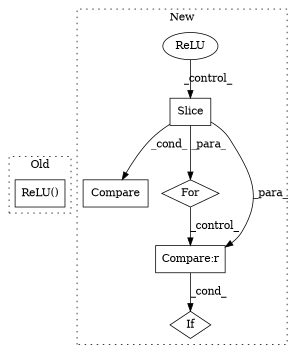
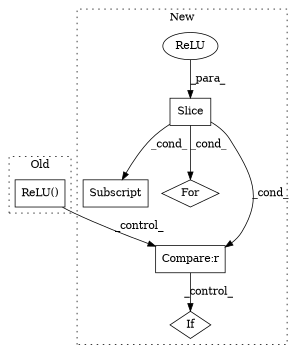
edge "ReLU" -> "Slice": label "_control_" -> "_para_"
edge "Slice" -> "For": label "_para_" -> "_cond_"
node "Compare": label "Compare" -> "Subscript"
edge "Slice" -> "Compare:r": label "_para_" -> "_cond_"
edge "For" -> "Compare:r": now "ReLU()" -> "Compare:r"
edge "Compare:r" -> "If": label "_cond_" -> "_control_"
